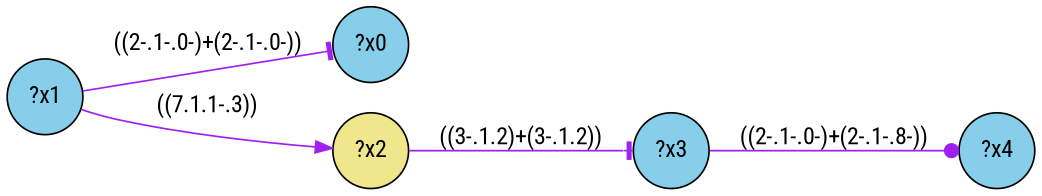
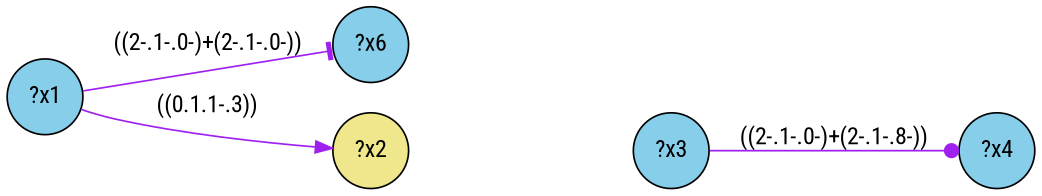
node "?x0": label "?x0" -> "?x6"
edge "?x1" -> "?x2": label "((7.1.1-.3))" -> "((0.1.1-.3))"
edge "?x2" -> "?x3": removed, label "((3-.1.2)+(3-.1.2))"
